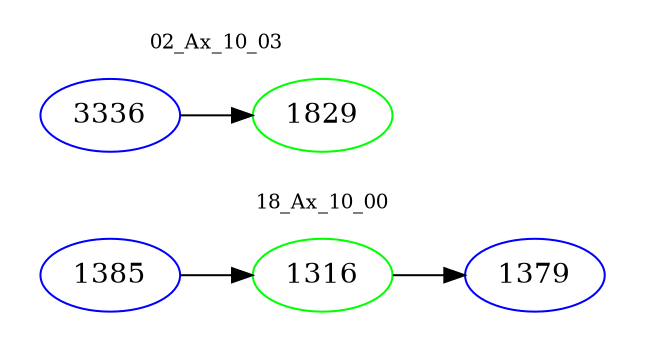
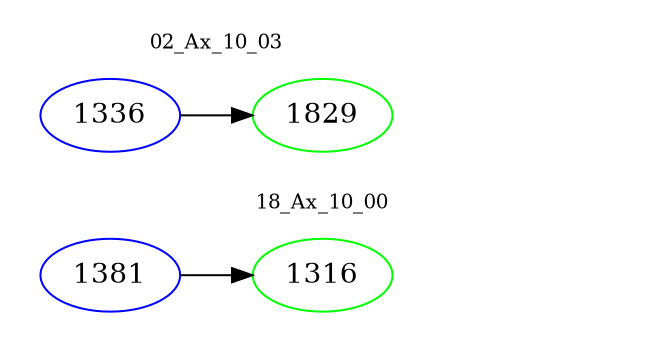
node "3336": label "3336" -> "1336"
node "1385": label "1385" -> "1381"
node "1379": removed
